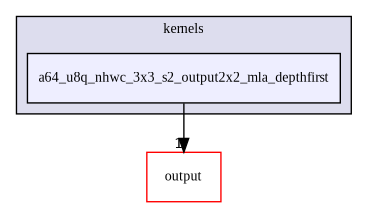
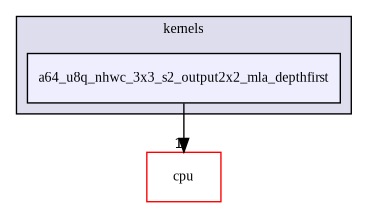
node "output": label "output" -> "cpu"
